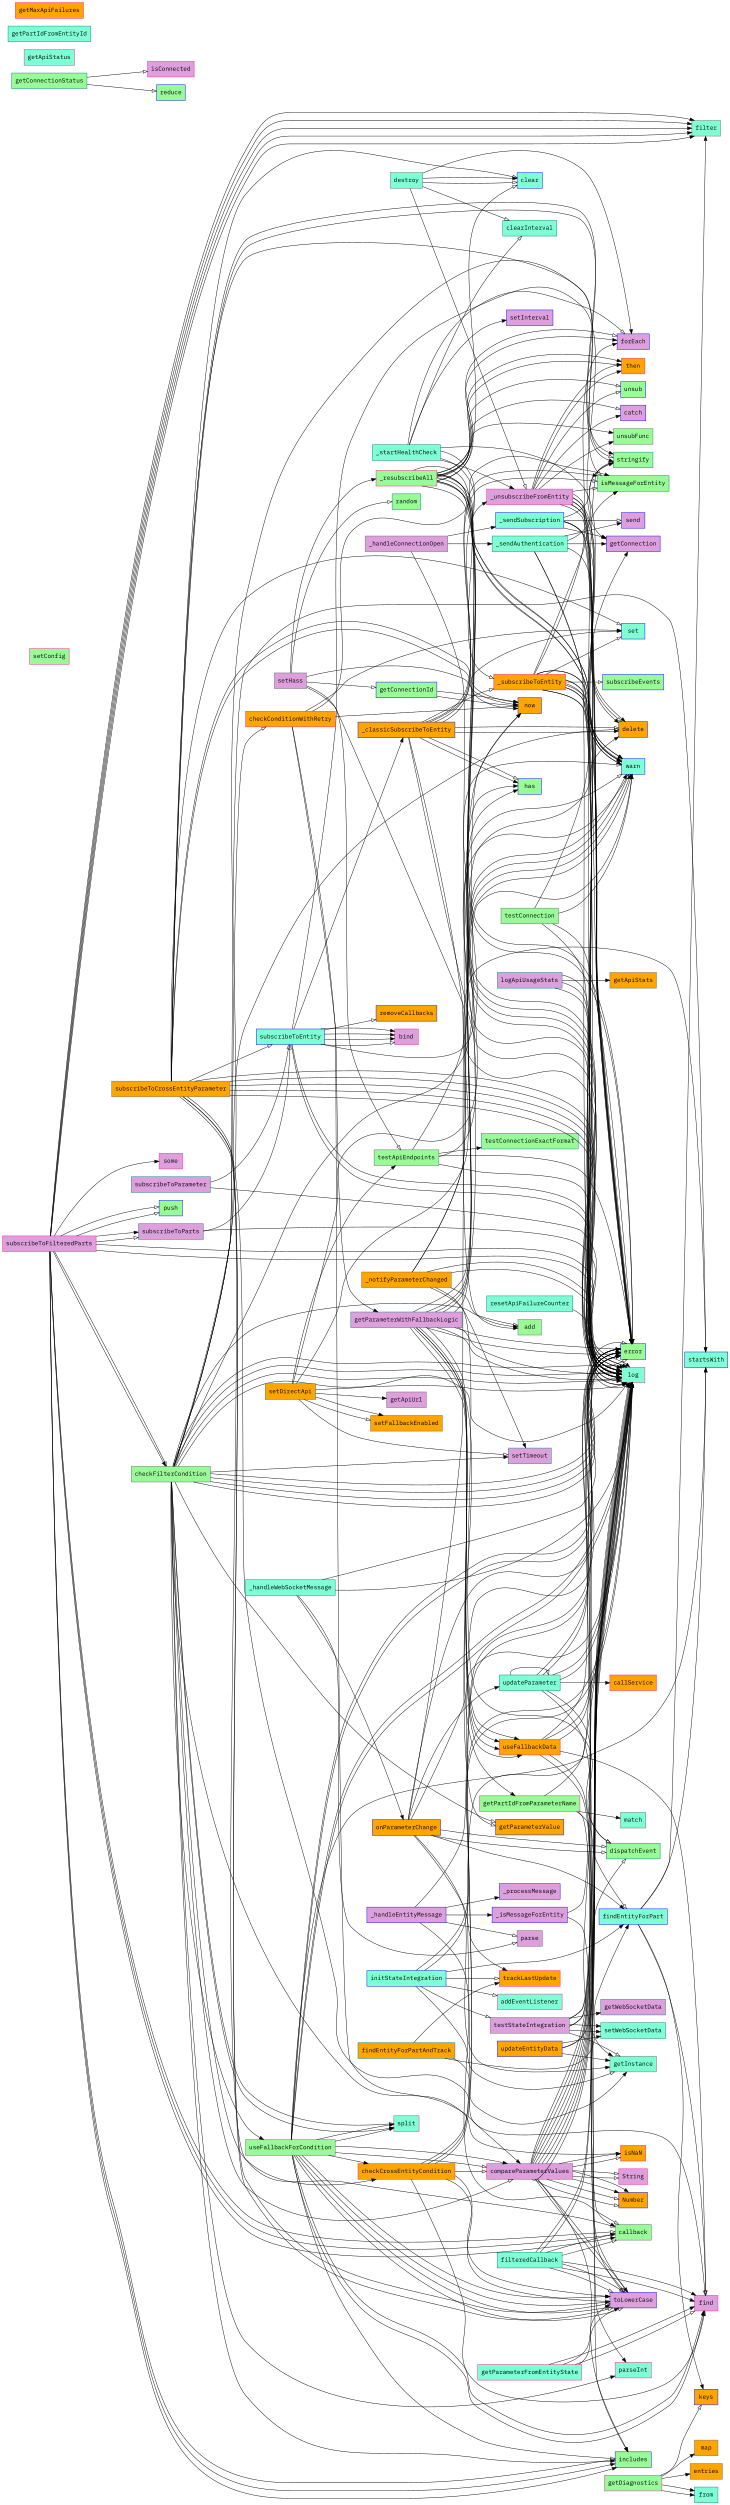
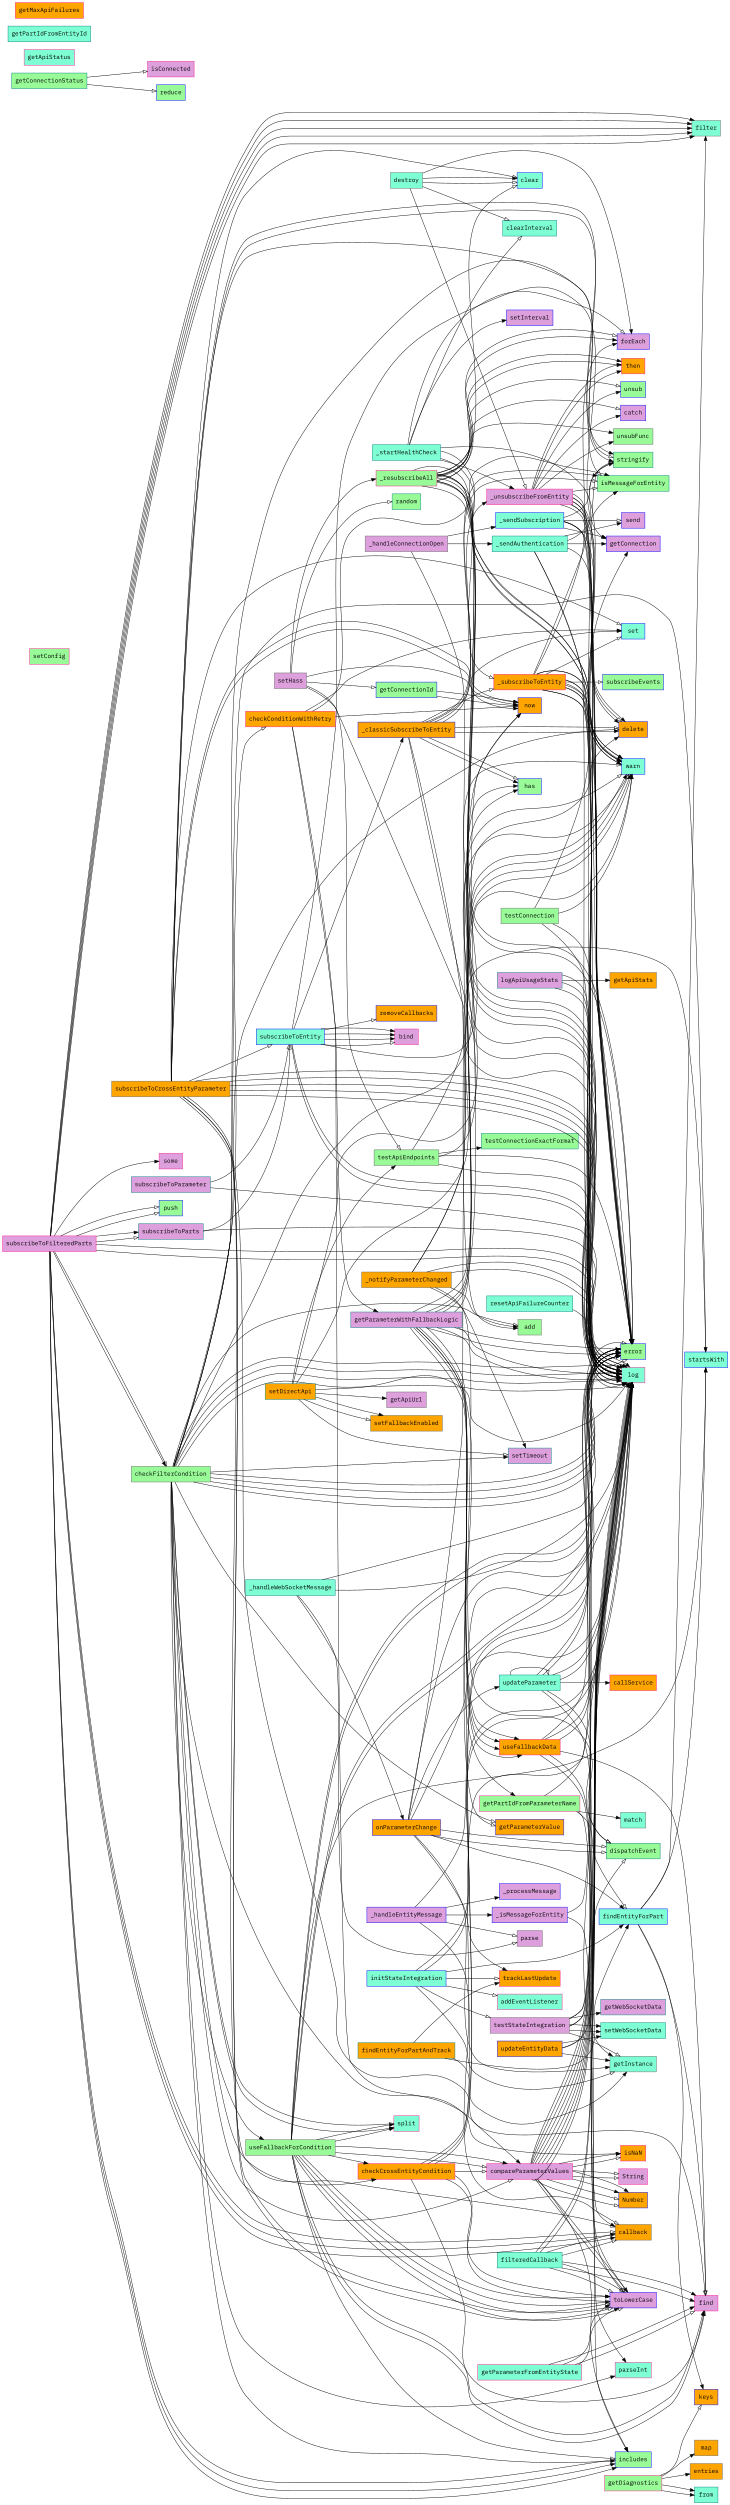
edge "_unsubscribeFromEntity" -> "unsub": arrowhead onormal -> normal
node "callback": fillcolor palegreen -> orange
